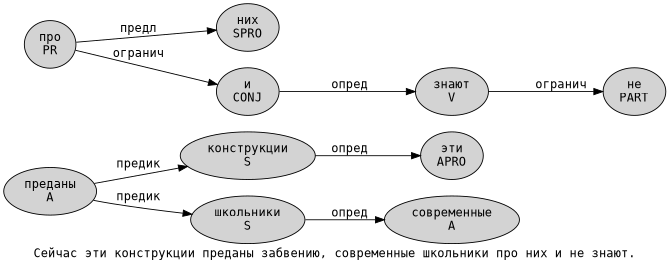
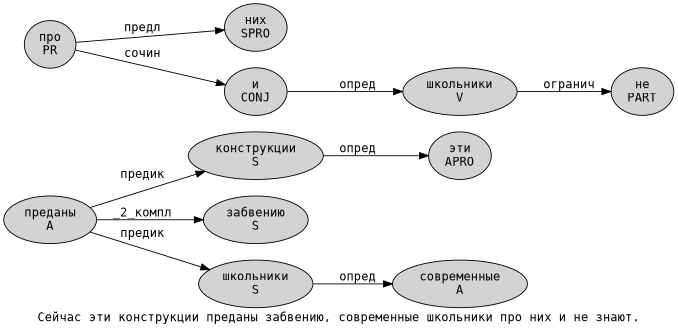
edge "про PR" -> "и CONJ": label "огранич" -> "сочин"
node "знают V": label "знают V" -> "школьники V"
node "забвению S": added
